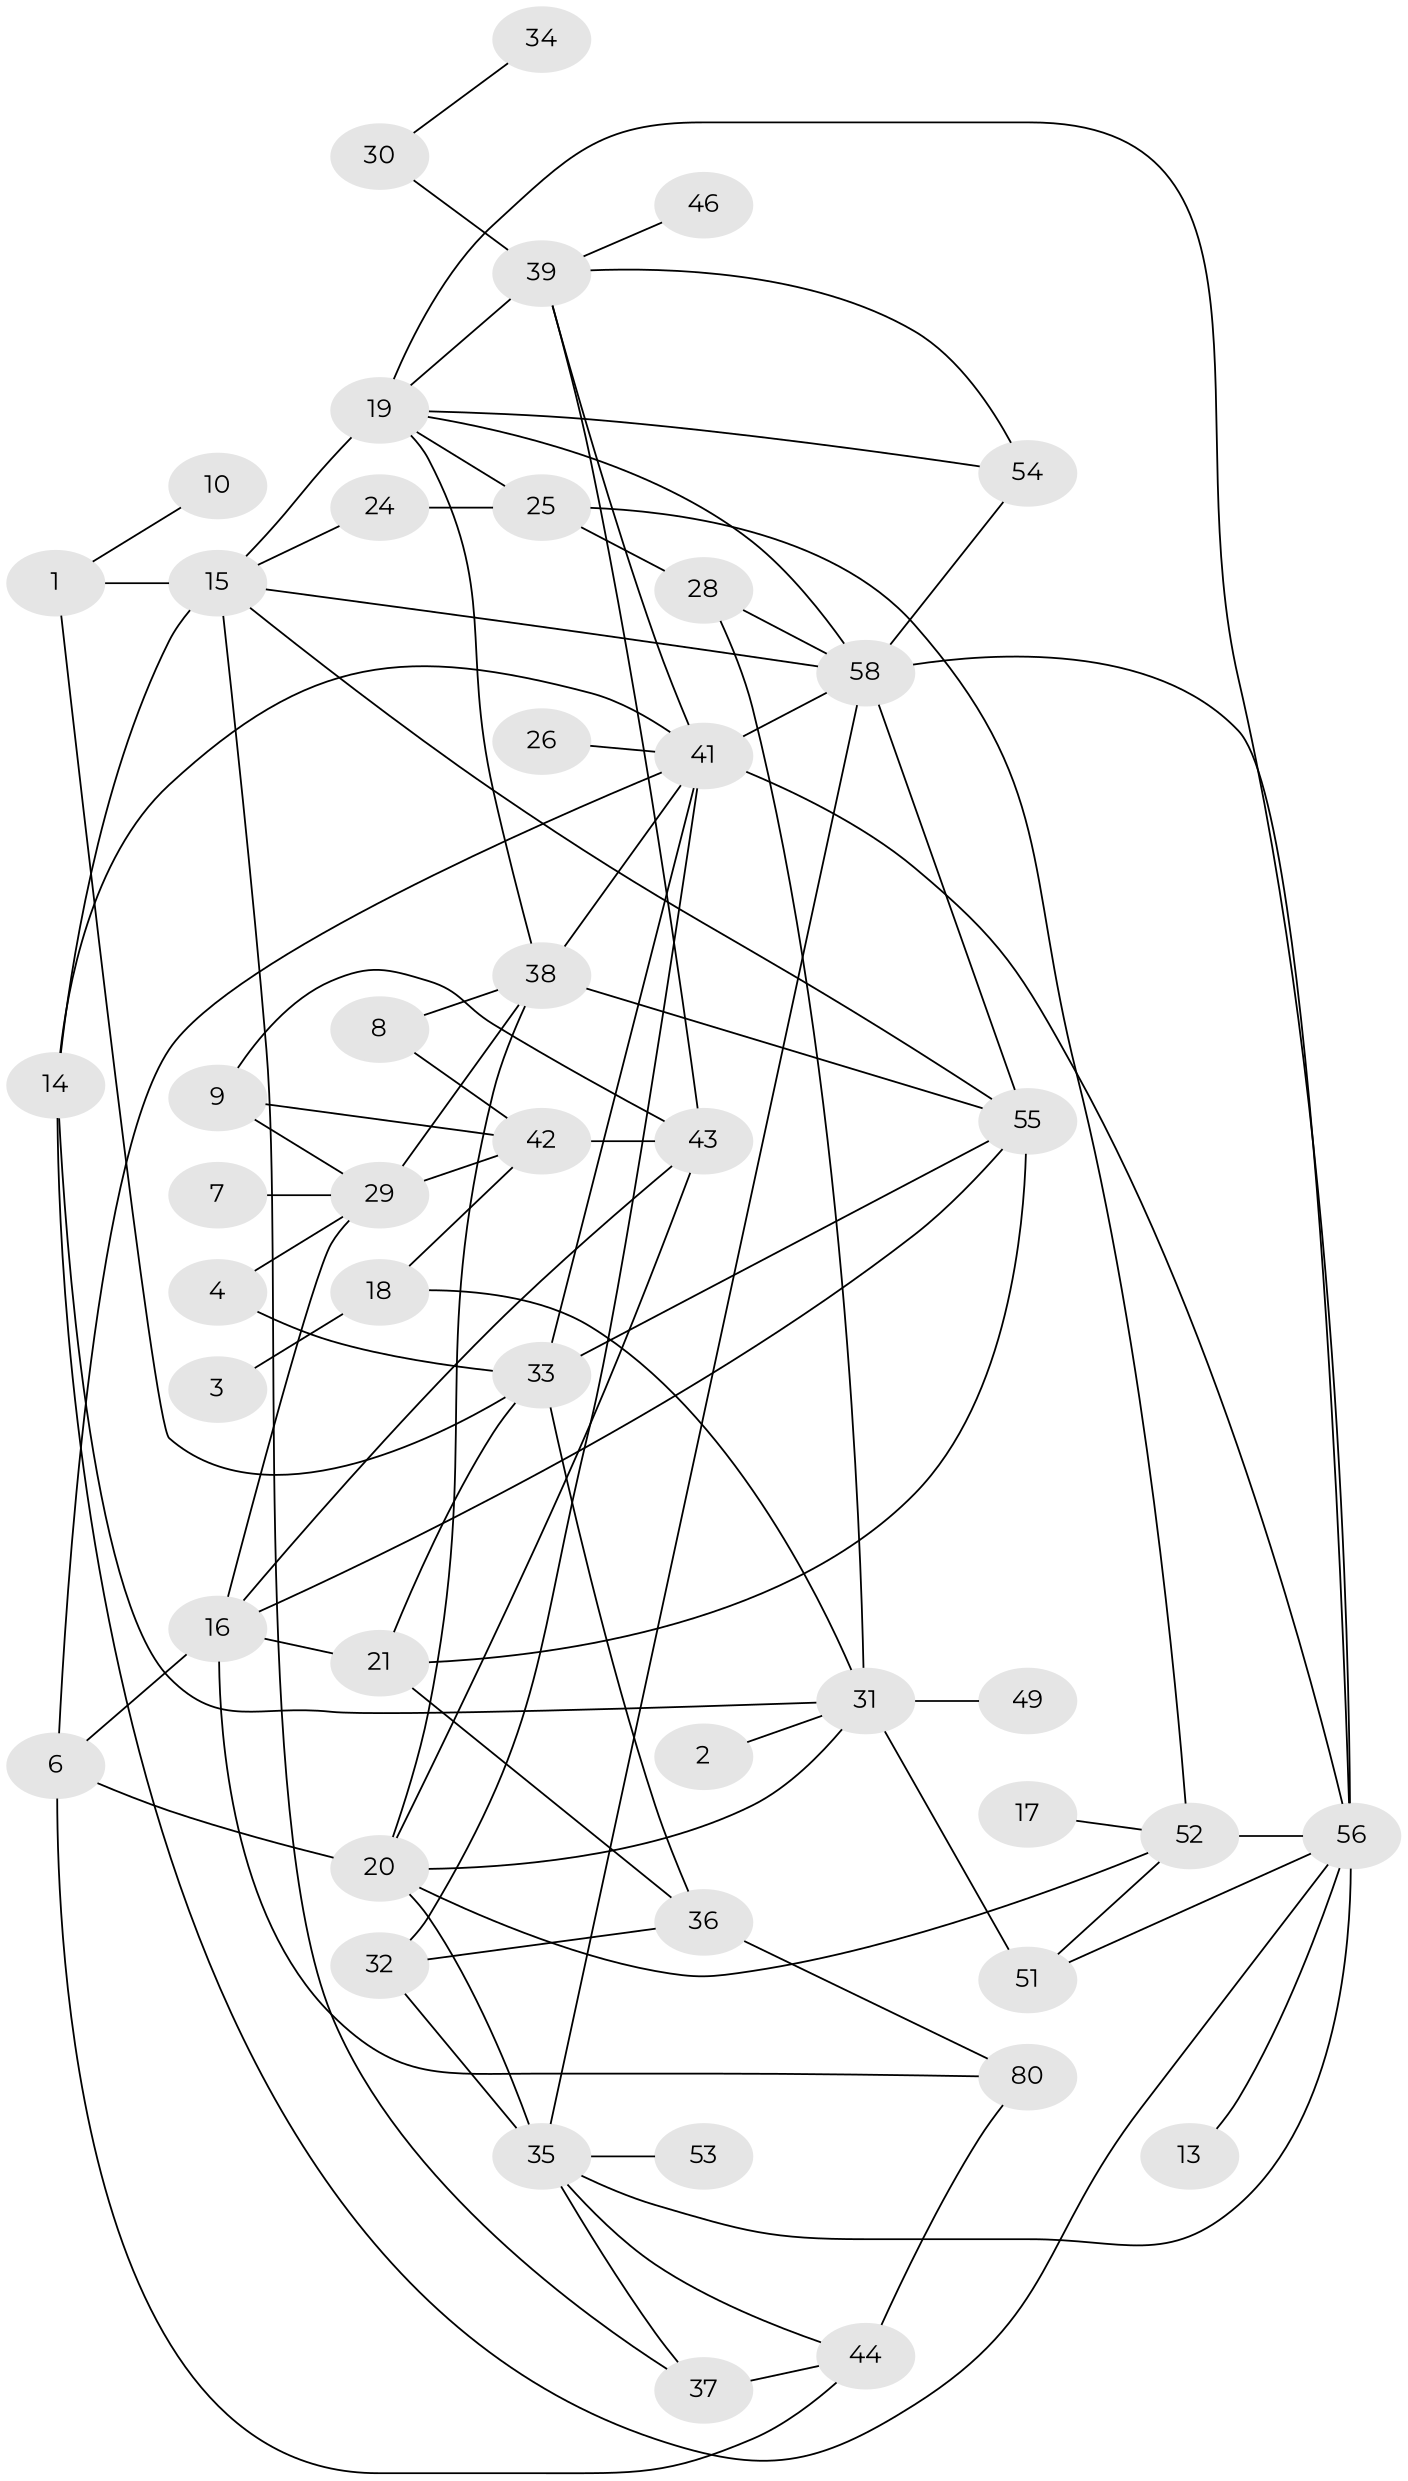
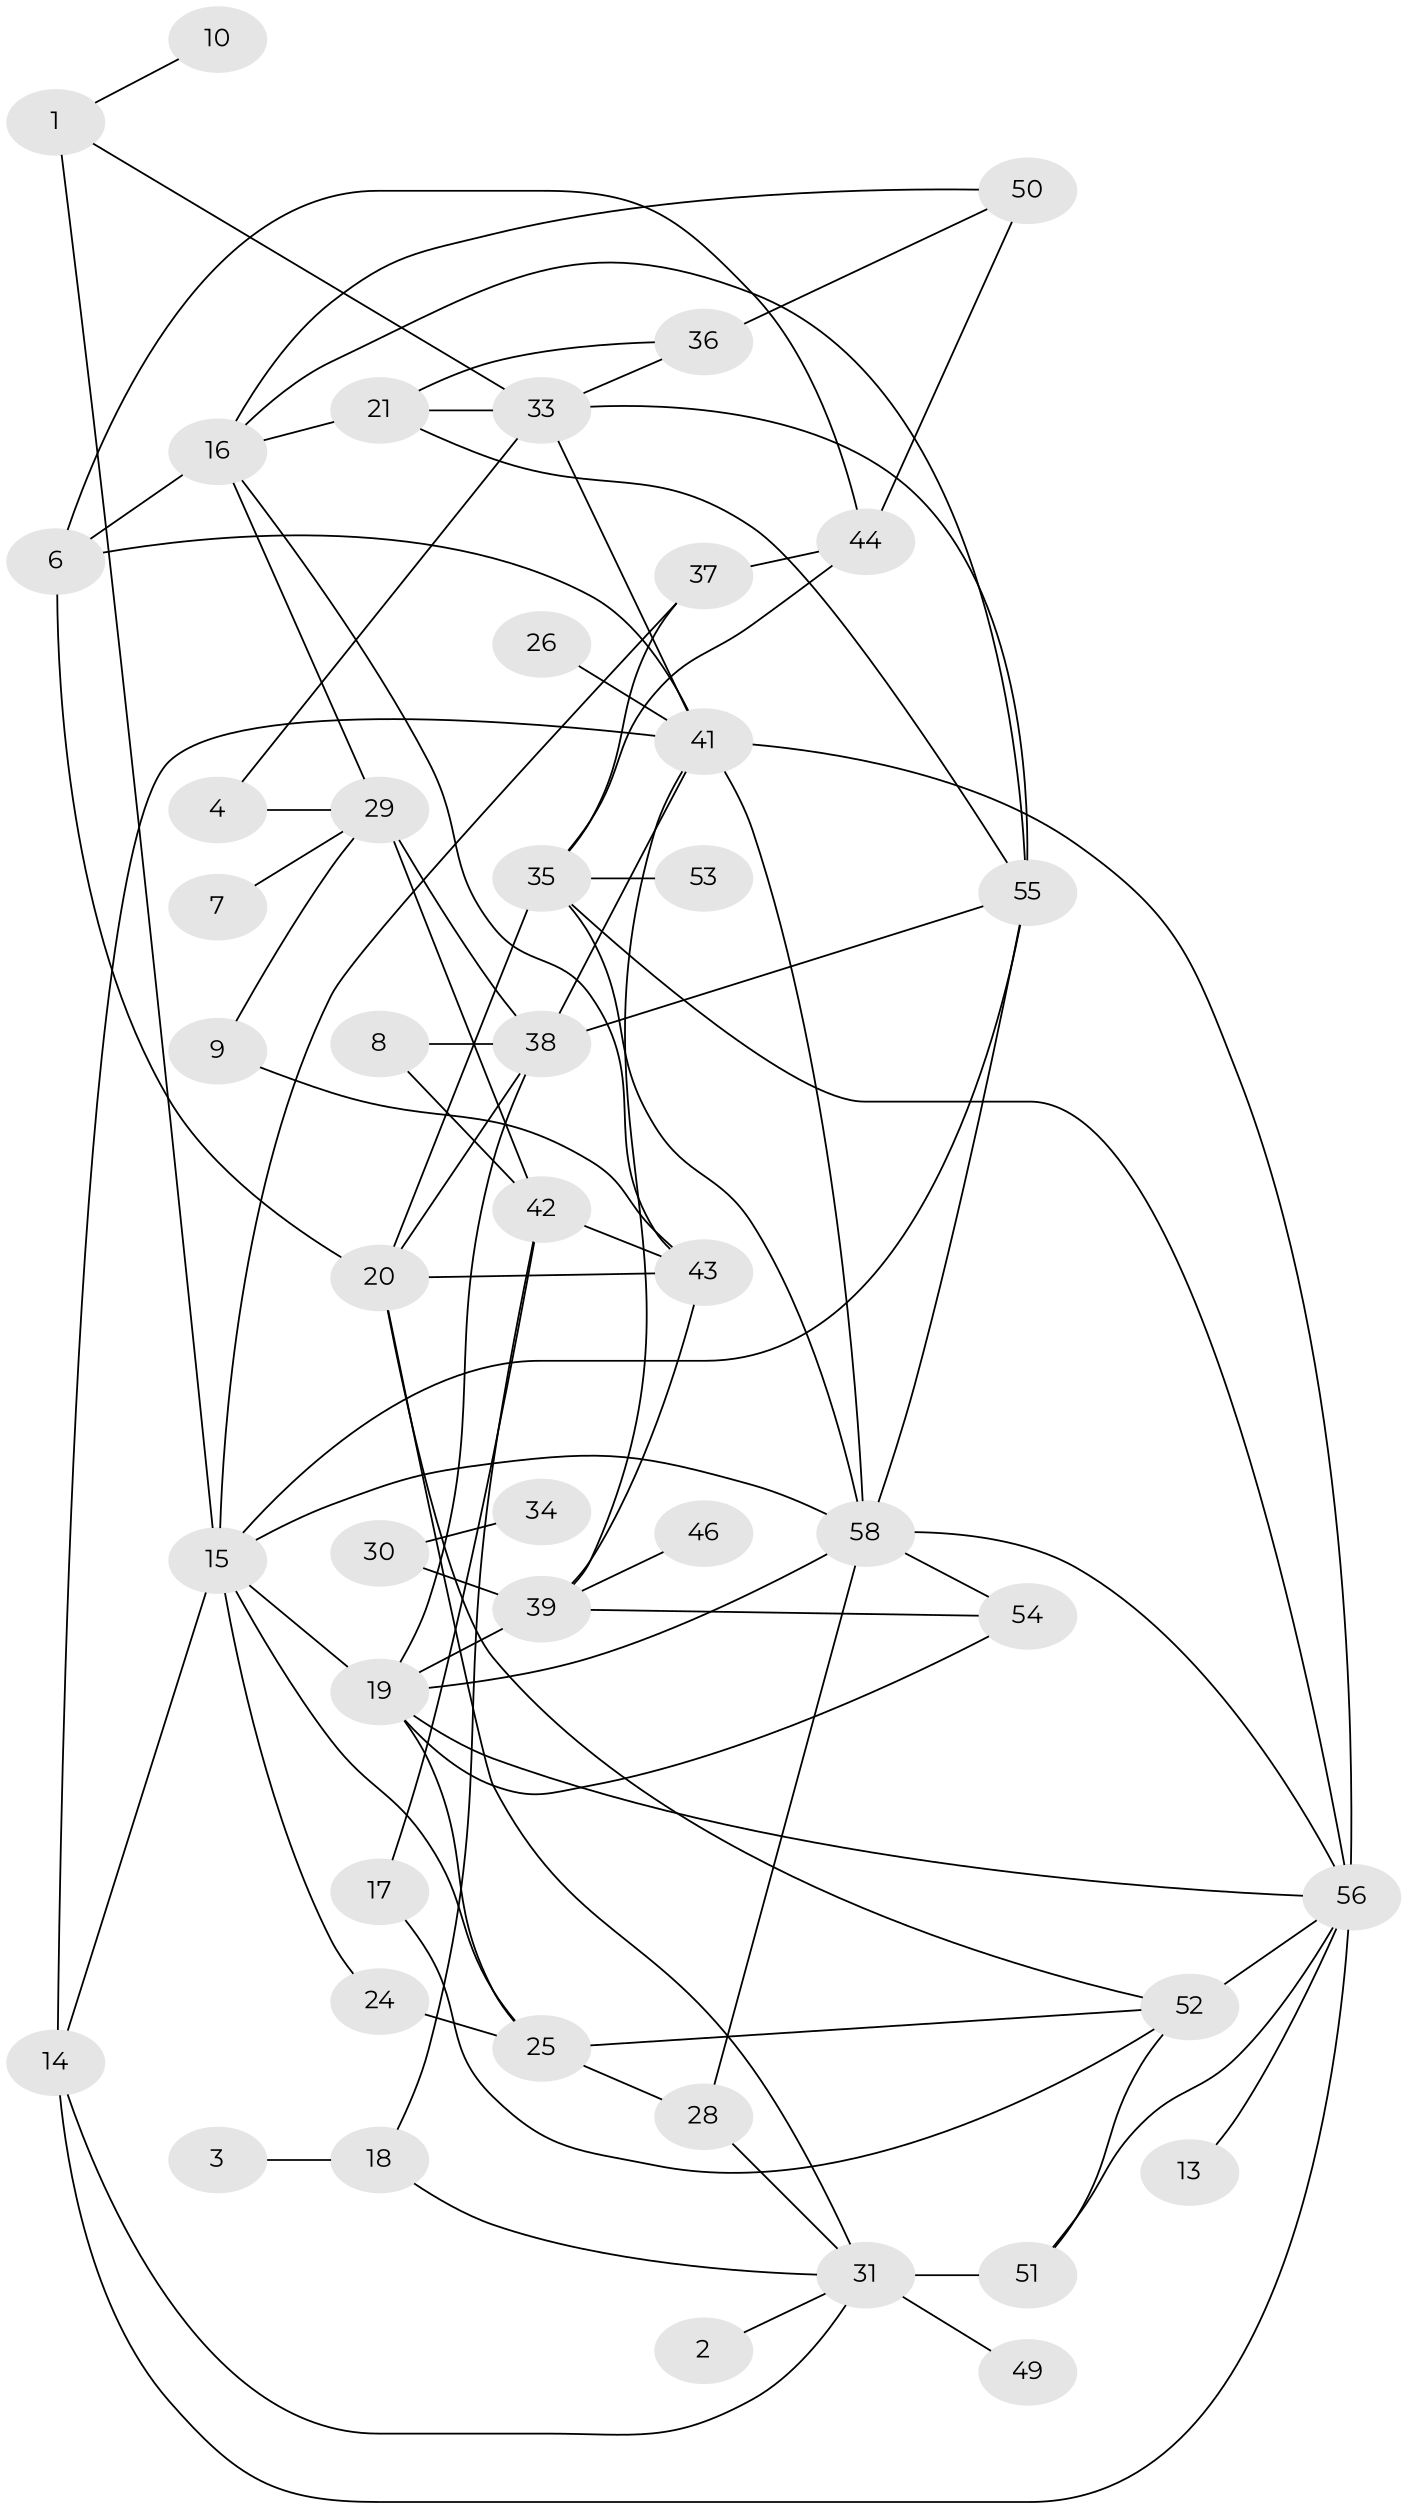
edge "9" -- "42": now "17" -- "42"
edge "15" -- "25": added
node "32": removed
node "80": label "80" -> "50"
